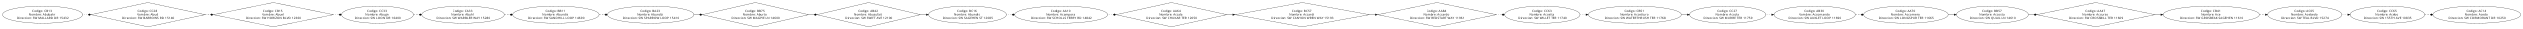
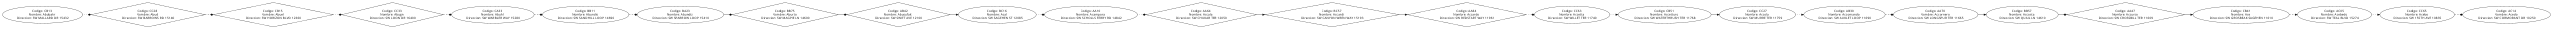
node "Codigo: CC33 Nombre: Abugn Direccion: SW LOON DR 16400": shape ellipse -> diamond
node "Codigo: BC16 Nombre: Abundis Direccion: SW SAGEHEN ST 12085": label "Codigo: BC16 Nombre: Abundis Direccion: SW SAGEHEN ST 12085" -> "Codigo: BC16 Nombre: Acal Direccion: SW SAGEHEN ST 12085"
